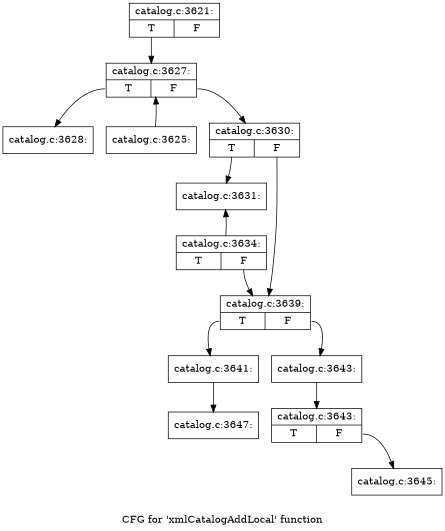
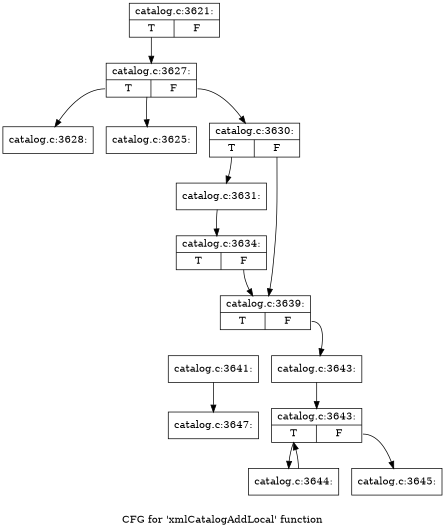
edge "catalog.c:3625:" -> "catalog.c:3627:": reversed
edge "catalog.c:3634:" -> "catalog.c:3631:": reversed
edge "catalog.c:3639:" -> "catalog.c:3641:": removed
node "catalog.c:3644:": added
